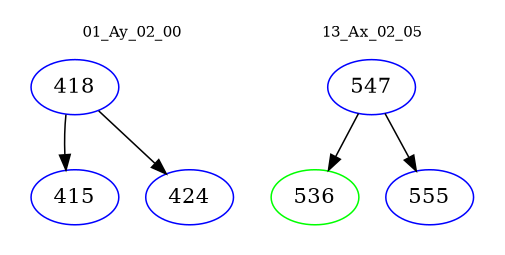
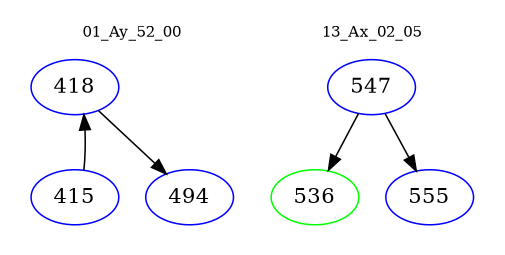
cluster "01_Ay_02_00": label "01_Ay_02_00" -> "01_Ay_52_00"
edge "418" -> "415": reversed
node "424": label "424" -> "494"
